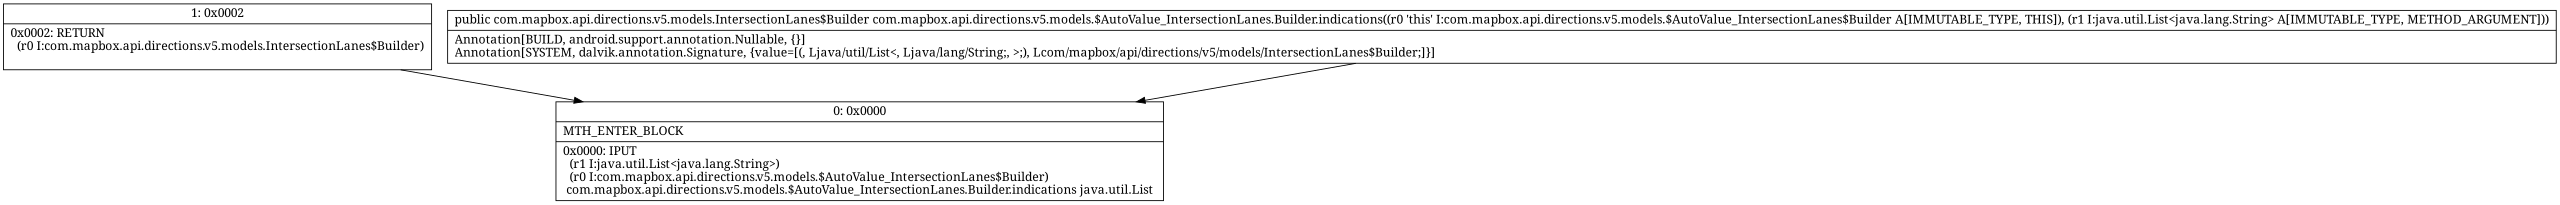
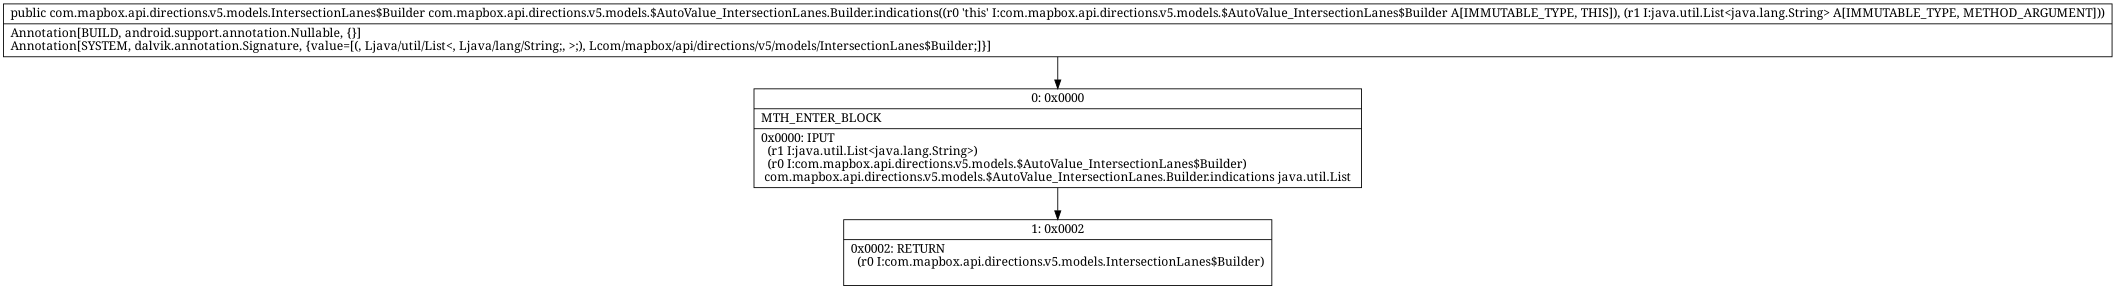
edge "1: 0x0002" -> "0: 0x0000": reversed
